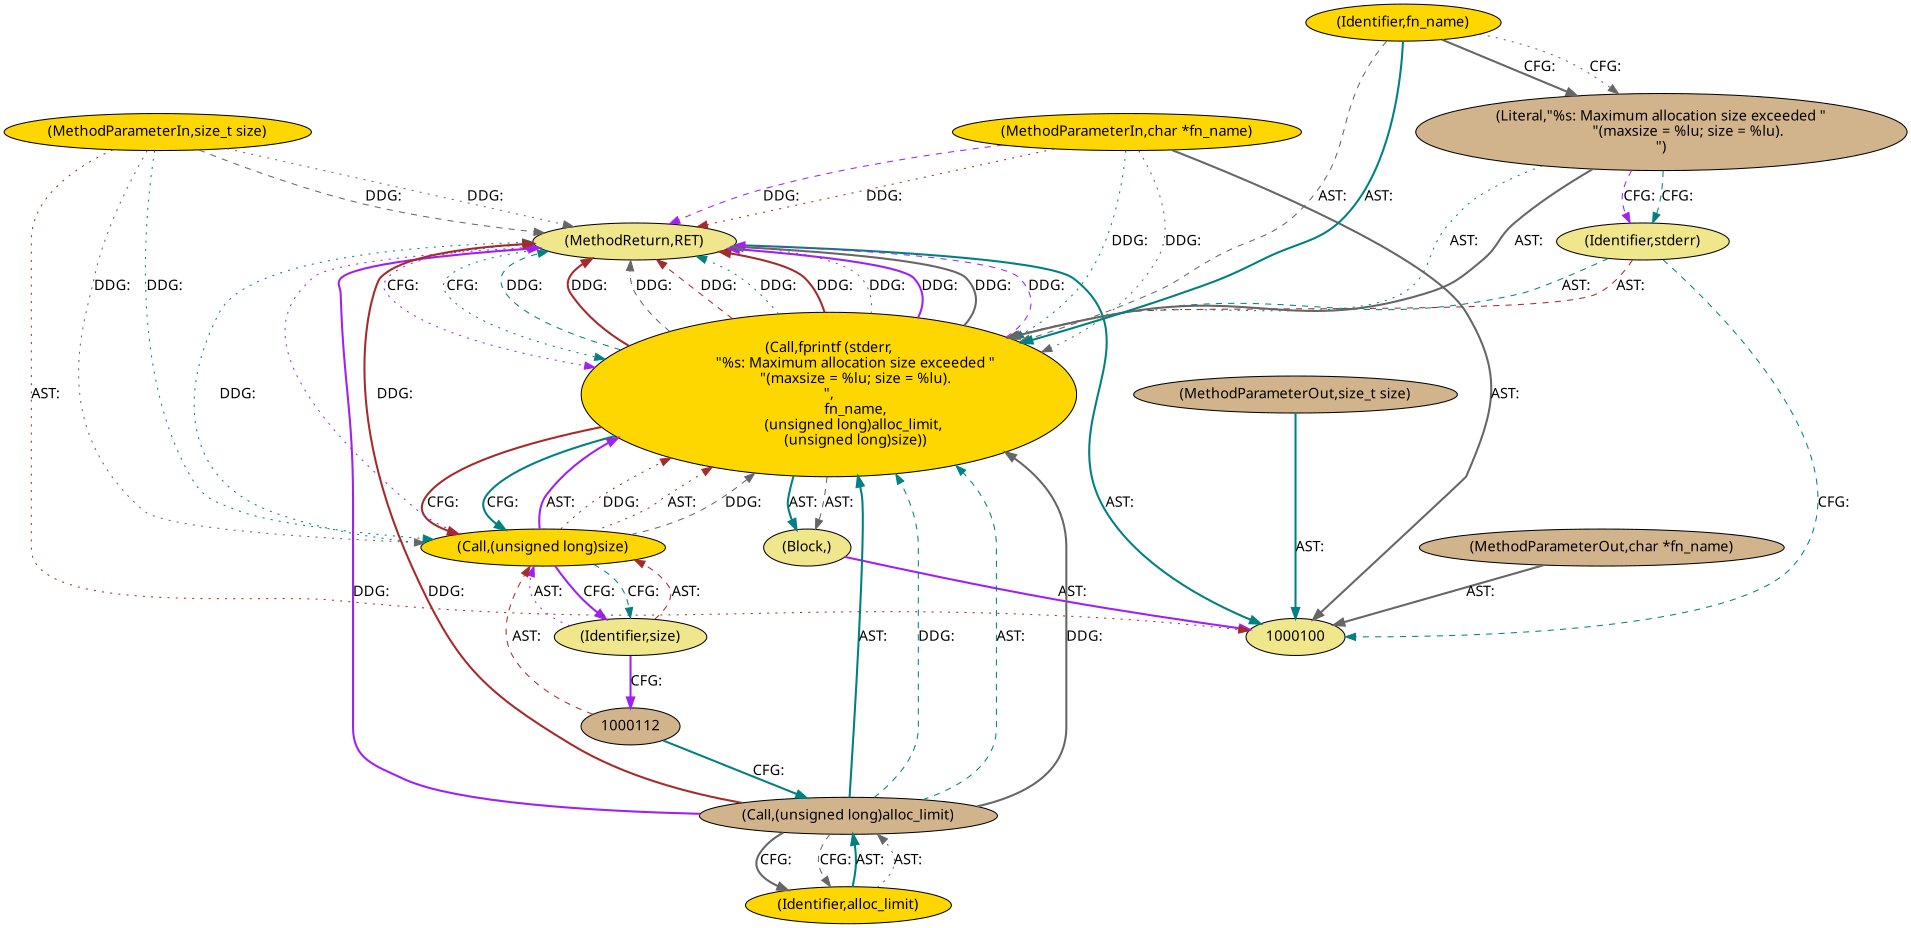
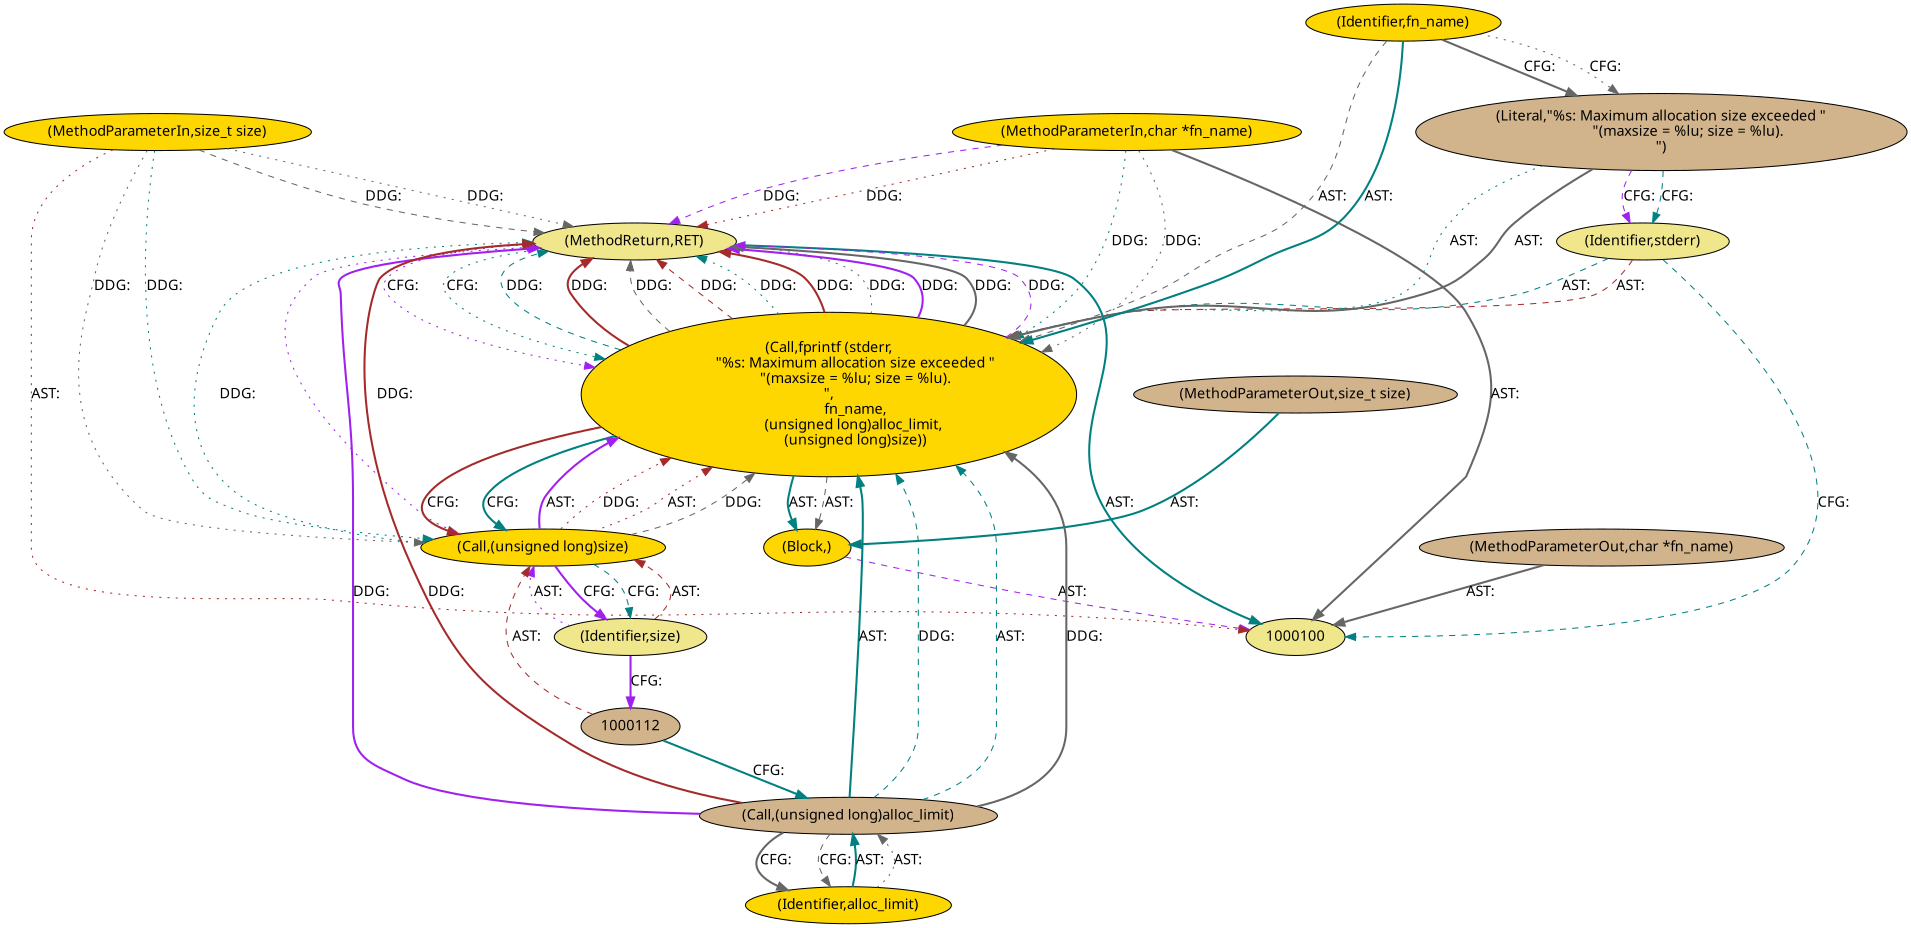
edge "(MethodParameterOut,size_t size)" -> "1000100": now "(MethodParameterOut,size_t size)" -> "(Block,)"
node "(Block,)": fillcolor khaki -> gold
edge "(Block,)" -> "1000100": style bold -> dashed
